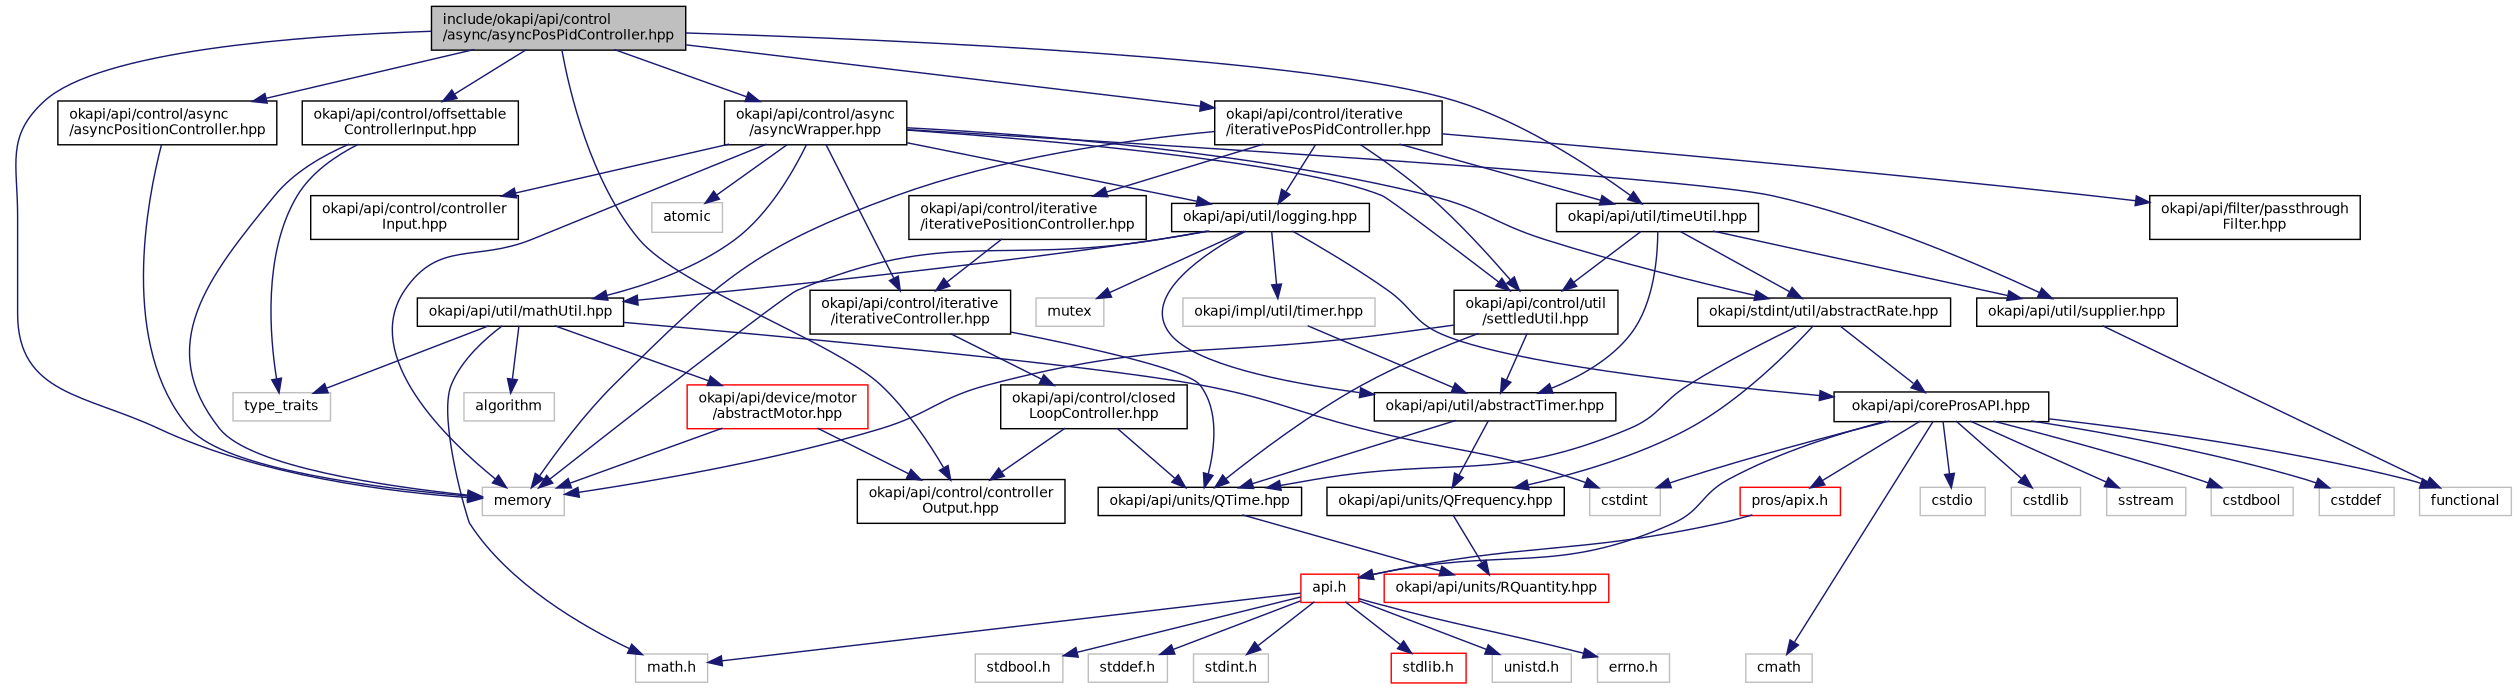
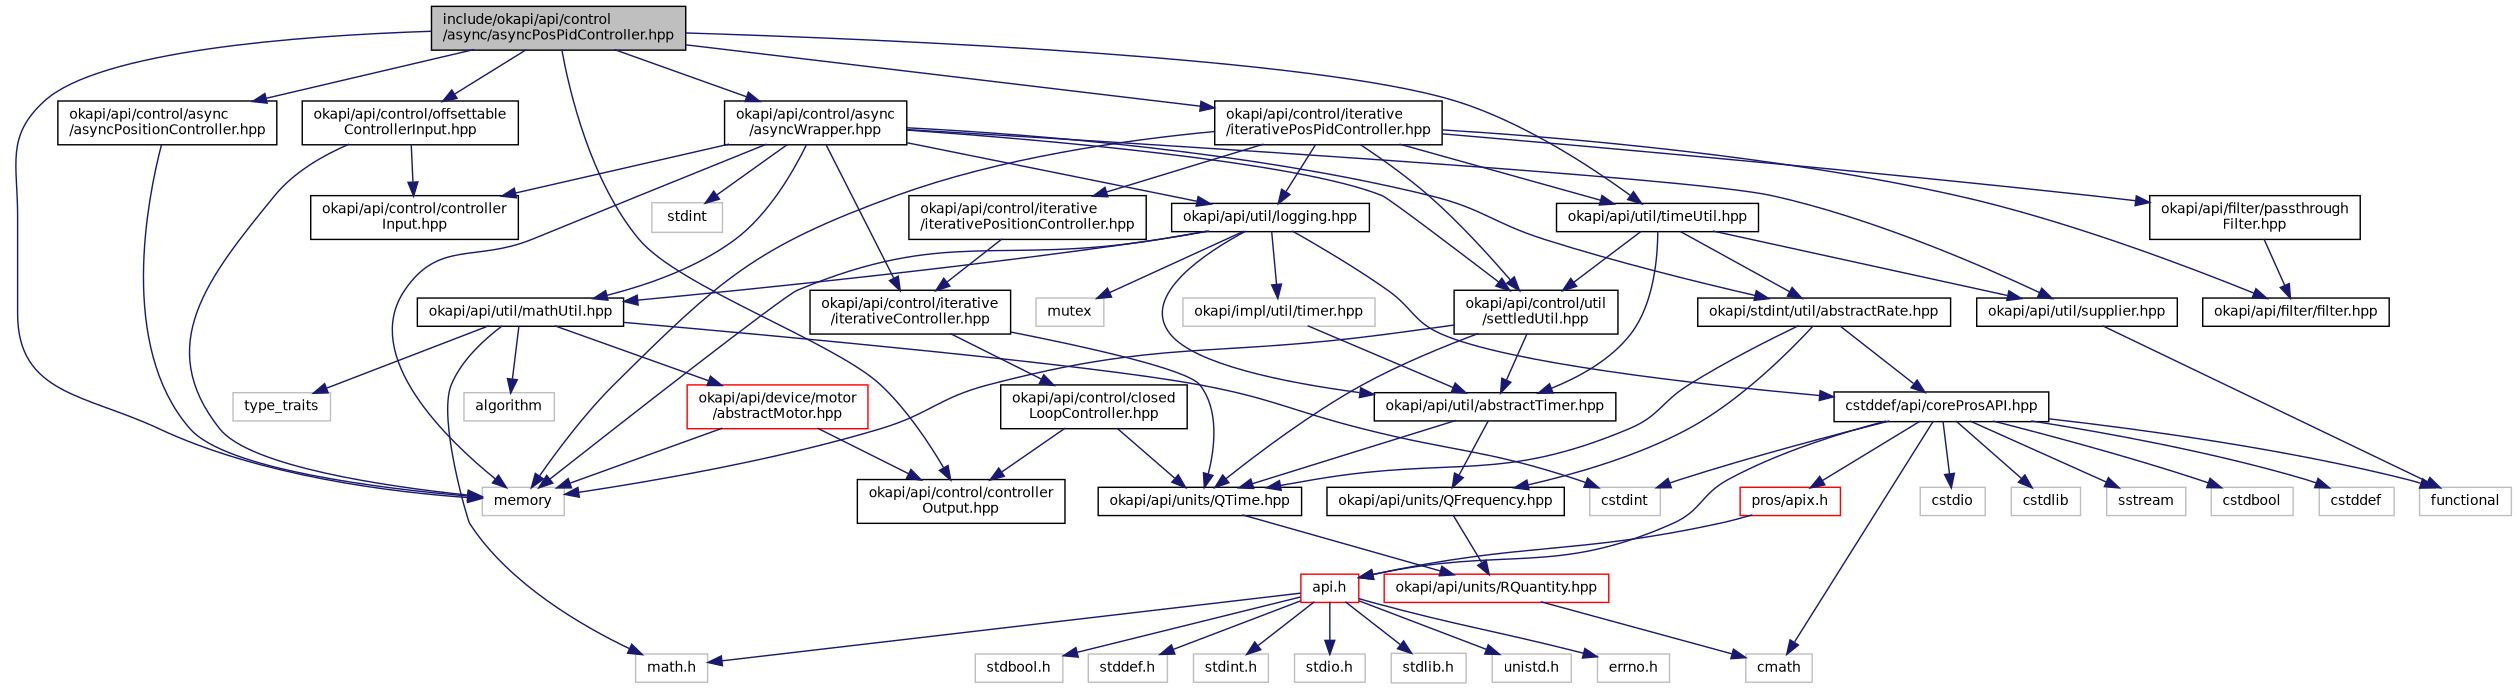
node "atomic": label "atomic" -> "stdint"
edge "okapi/api/control/offsettable ControllerInput.hpp" -> "type_traits": now "okapi/api/control/offsettable ControllerInput.hpp" -> "okapi/api/control/controller Input.hpp"
node "okapi/api/filter/filter.hpp": added
node "okapi/api/coreProsAPI.hpp": label "okapi/api/coreProsAPI.hpp" -> "cstddef/api/coreProsAPI.hpp"
edge "okapi/api/units/RQuantity.hpp" -> "cmath": added
node "stdio.h": added
node "stdlib.h": color red -> grey75
